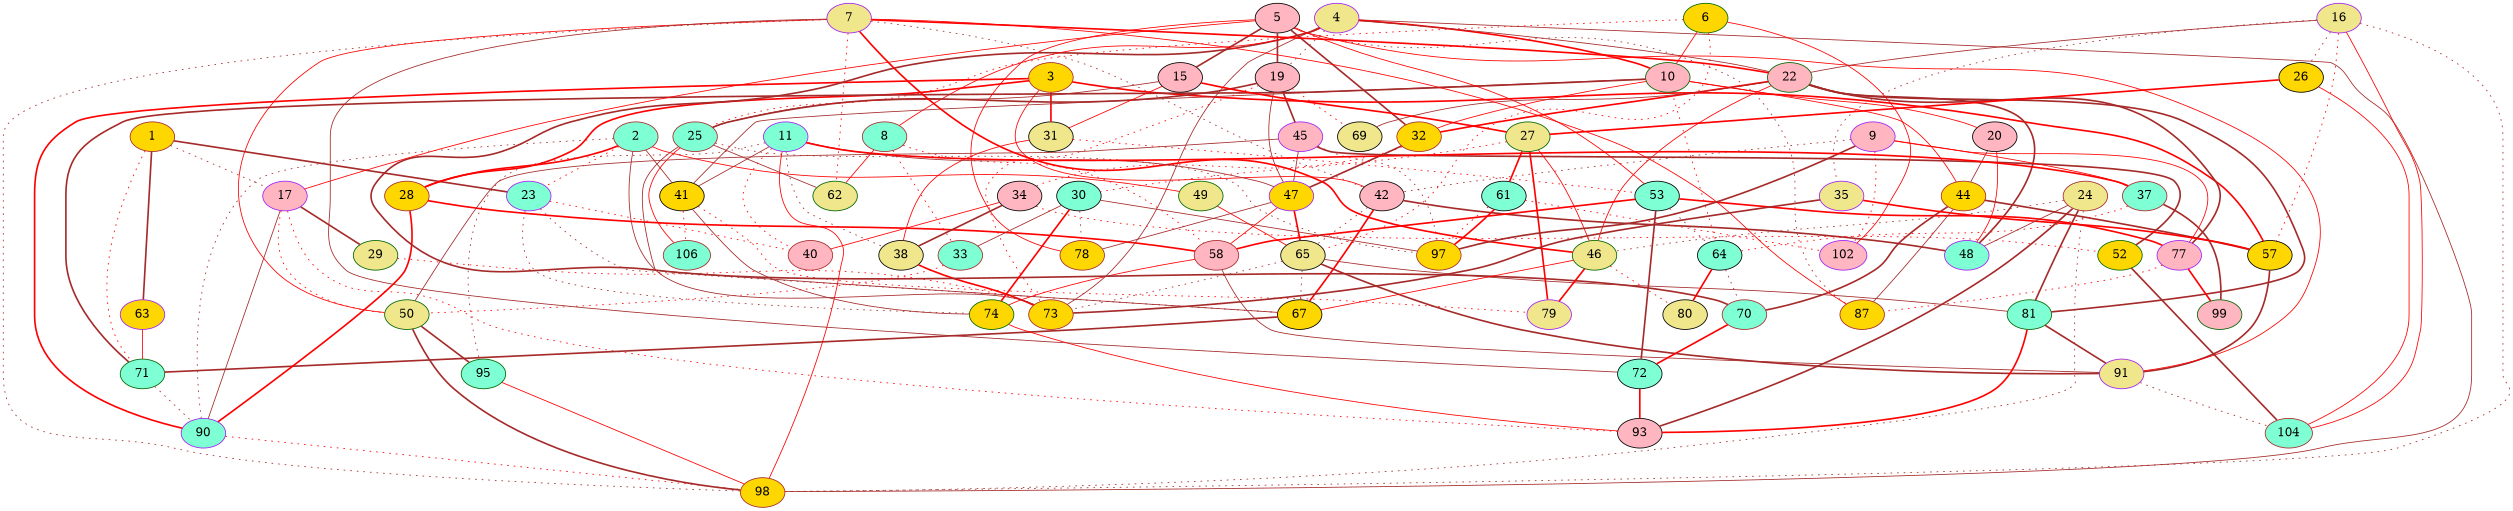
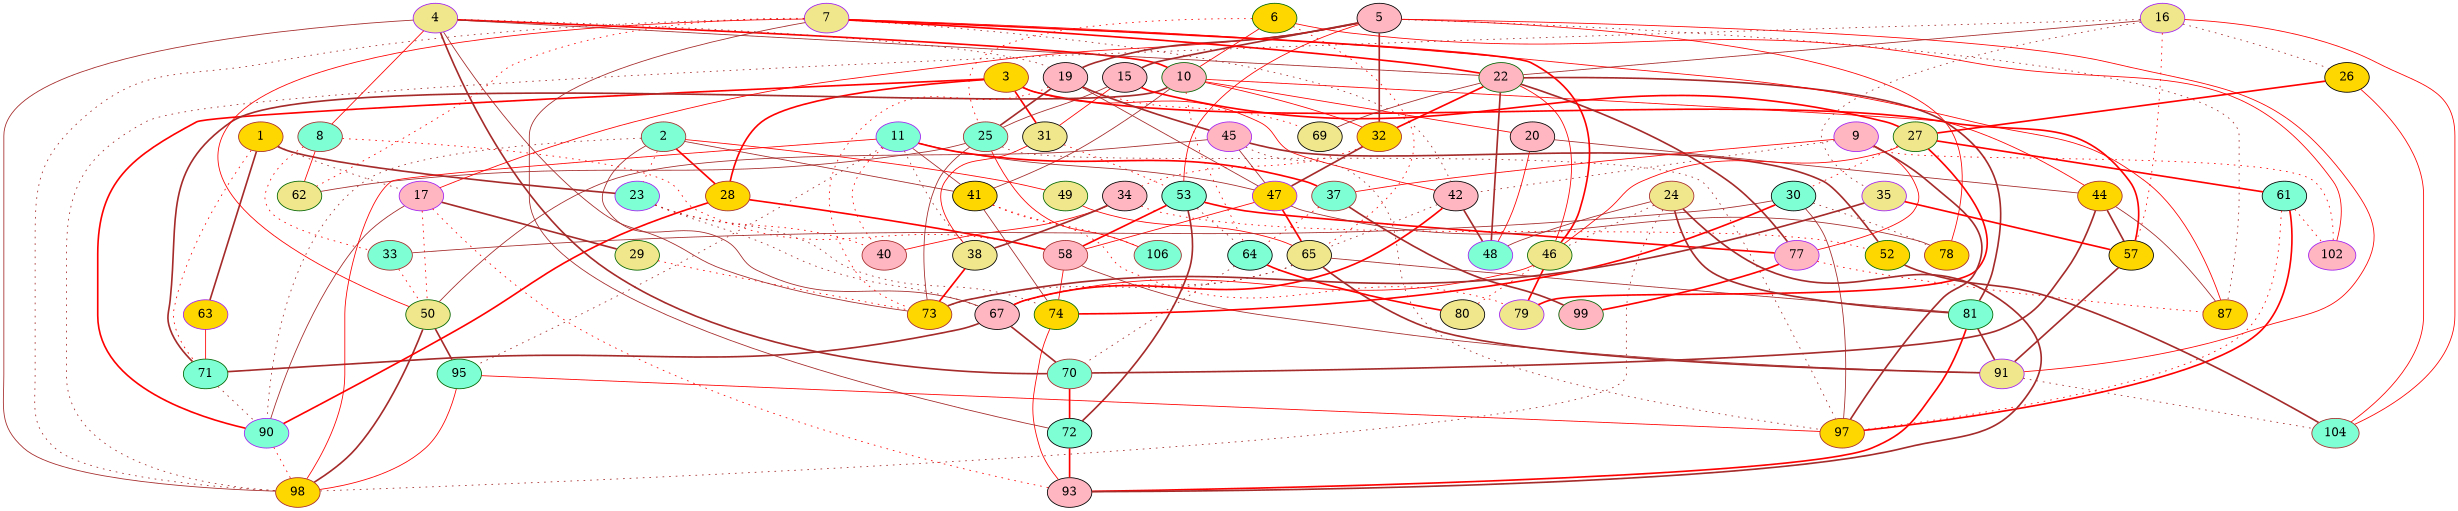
node "67": fillcolor gold -> lightpink
edge "67" -- "70": added
edge "95" -- "97": added
